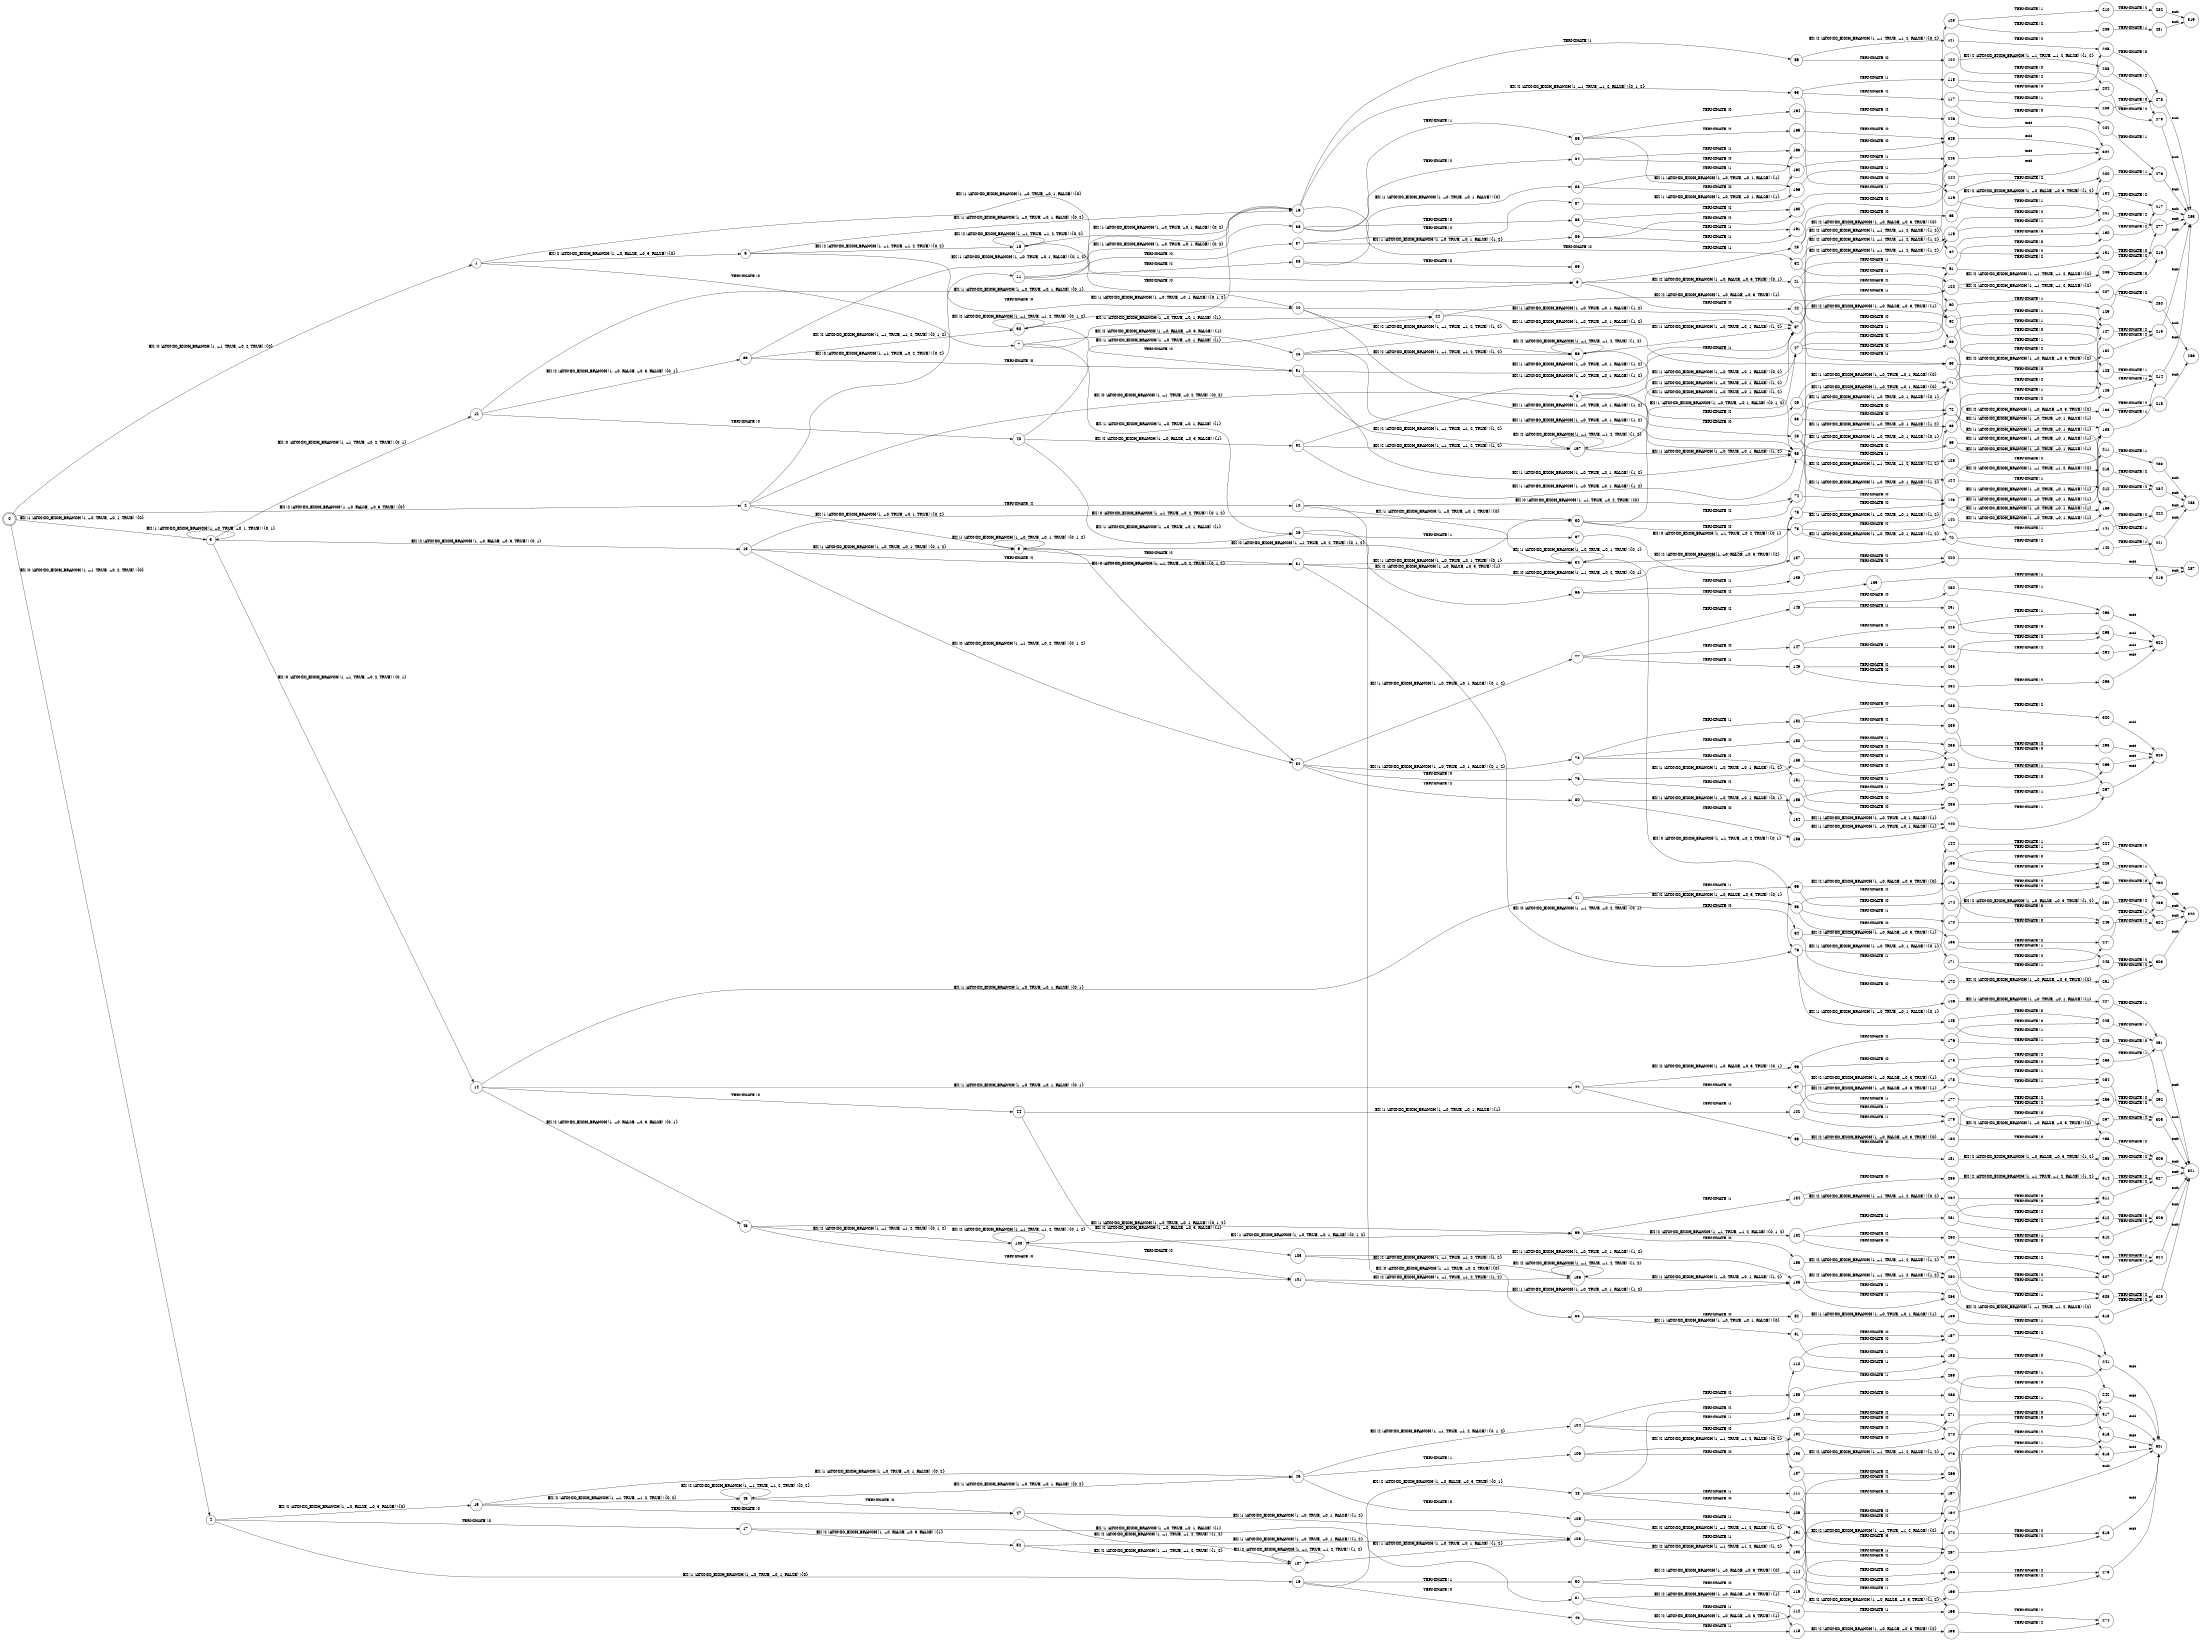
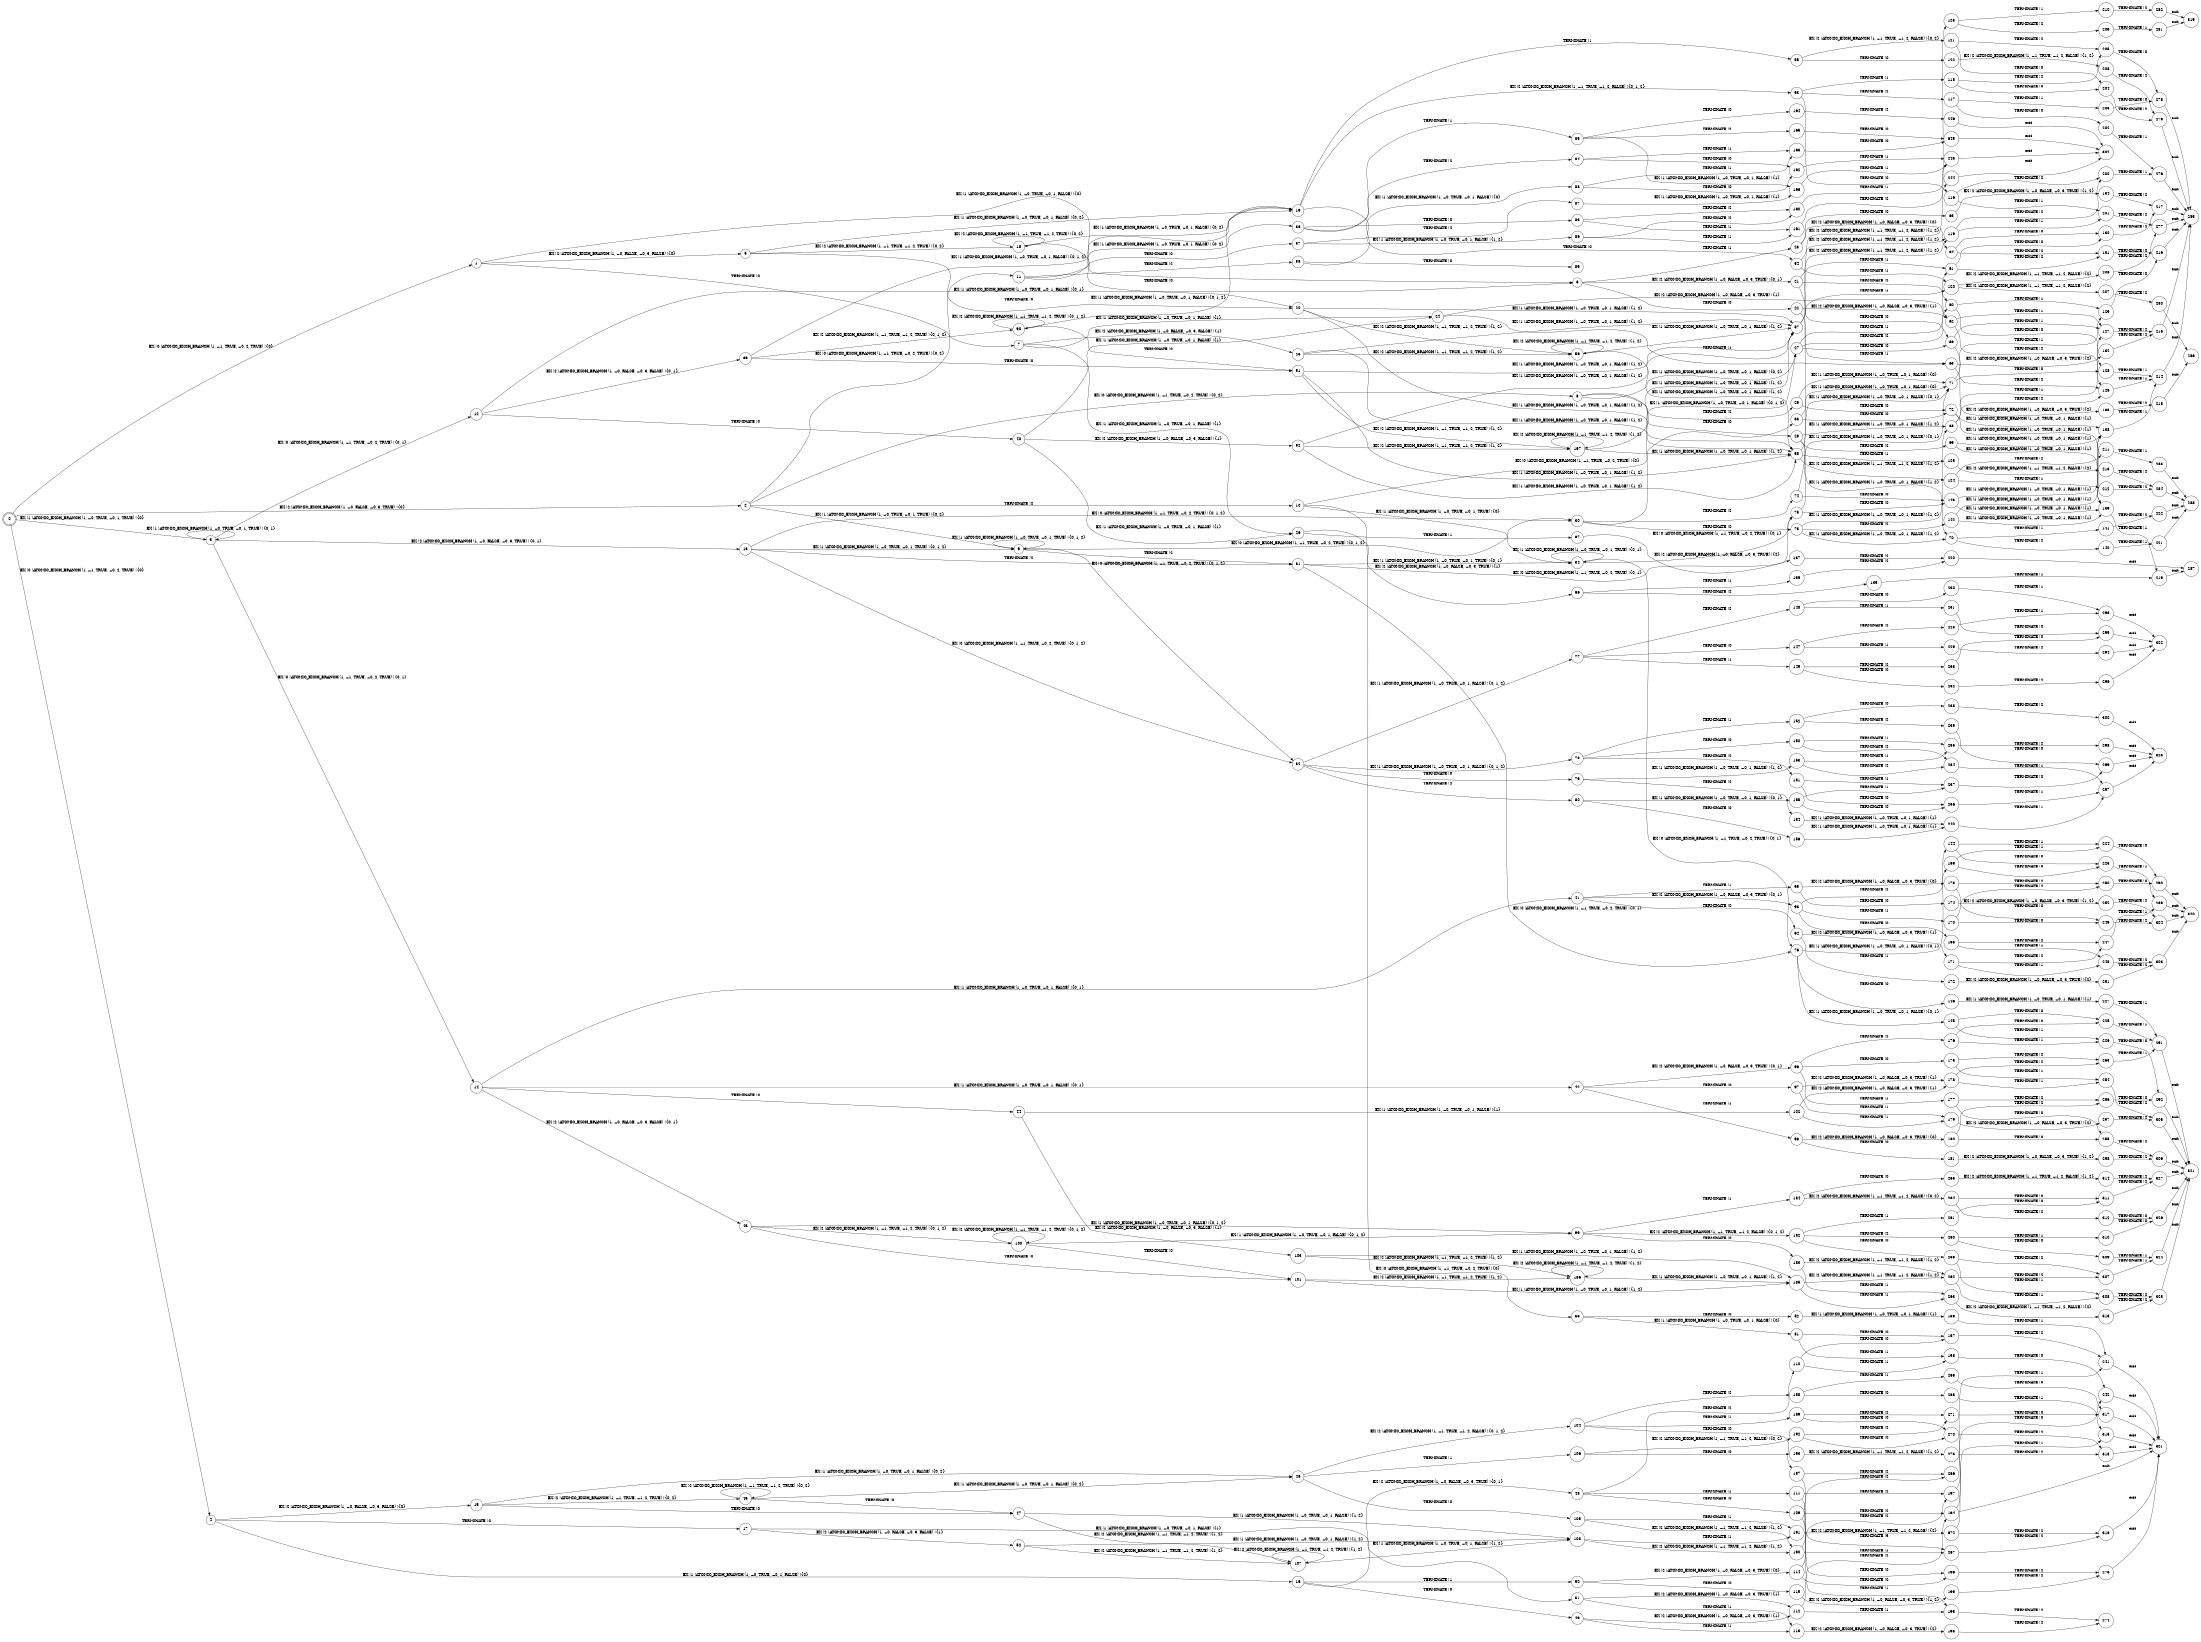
edge "10" -> "74": now "10" -> "33"
edge "261" -> "312": removed, label "TERMINATE !2"
node "272": label "272" -> "672"
